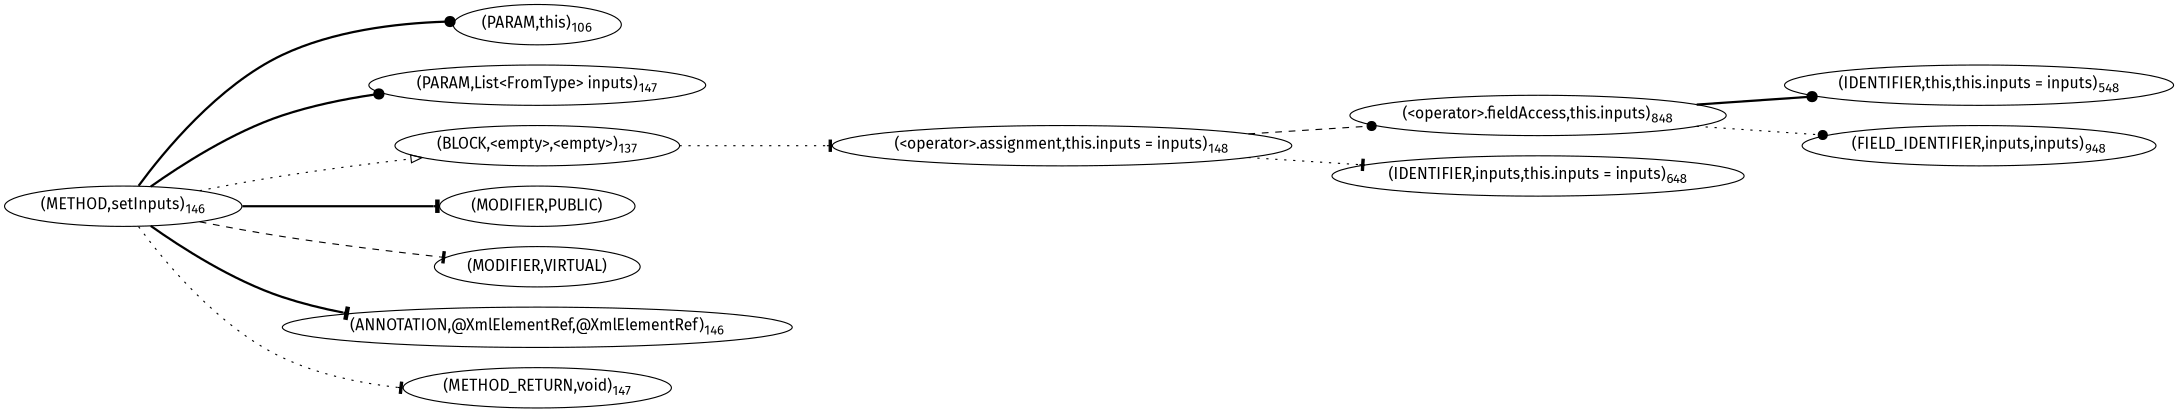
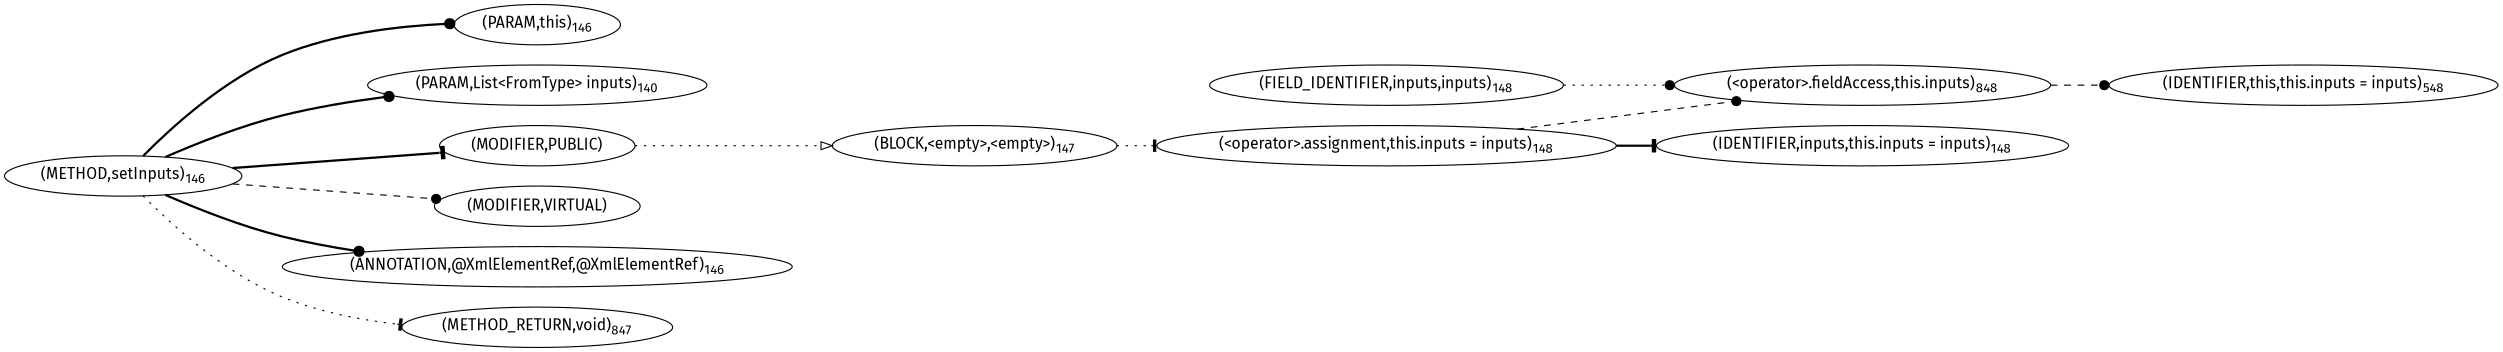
node "(PARAM,this)": text "106" -> "146"
node "(PARAM,List<FromType> inputs)": text "147" -> "140"
edge "(<operator>.fieldAccess,this.inputs)" -> "(IDENTIFIER,this,this.inputs = inputs)": style bold -> dashed
edge "(<operator>.fieldAccess,this.inputs)" -> "(FIELD_IDENTIFIER,inputs,inputs)": reversed
node "(BLOCK,<empty>,<empty>)": text "137" -> "147"
node "(FIELD_IDENTIFIER,inputs,inputs)": text "948" -> "148"
edge "(<operator>.assignment,this.inputs = inputs)" -> "(IDENTIFIER,inputs,this.inputs = inputs)": style dotted -> bold
edge "(METHOD,setInputs)" -> "(BLOCK,<empty>,<empty>)": now "(MODIFIER,PUBLIC)" -> "(BLOCK,<empty>,<empty>)"
node "(IDENTIFIER,inputs,this.inputs = inputs)": text "648" -> "148"
edge "(METHOD,setInputs)" -> "(MODIFIER,VIRTUAL)": arrowhead tee -> dot
edge "(METHOD,setInputs)" -> "(ANNOTATION,@XmlElementRef,@XmlElementRef)": arrowhead tee -> dot
node "(METHOD_RETURN,void)": text "147" -> "847"
